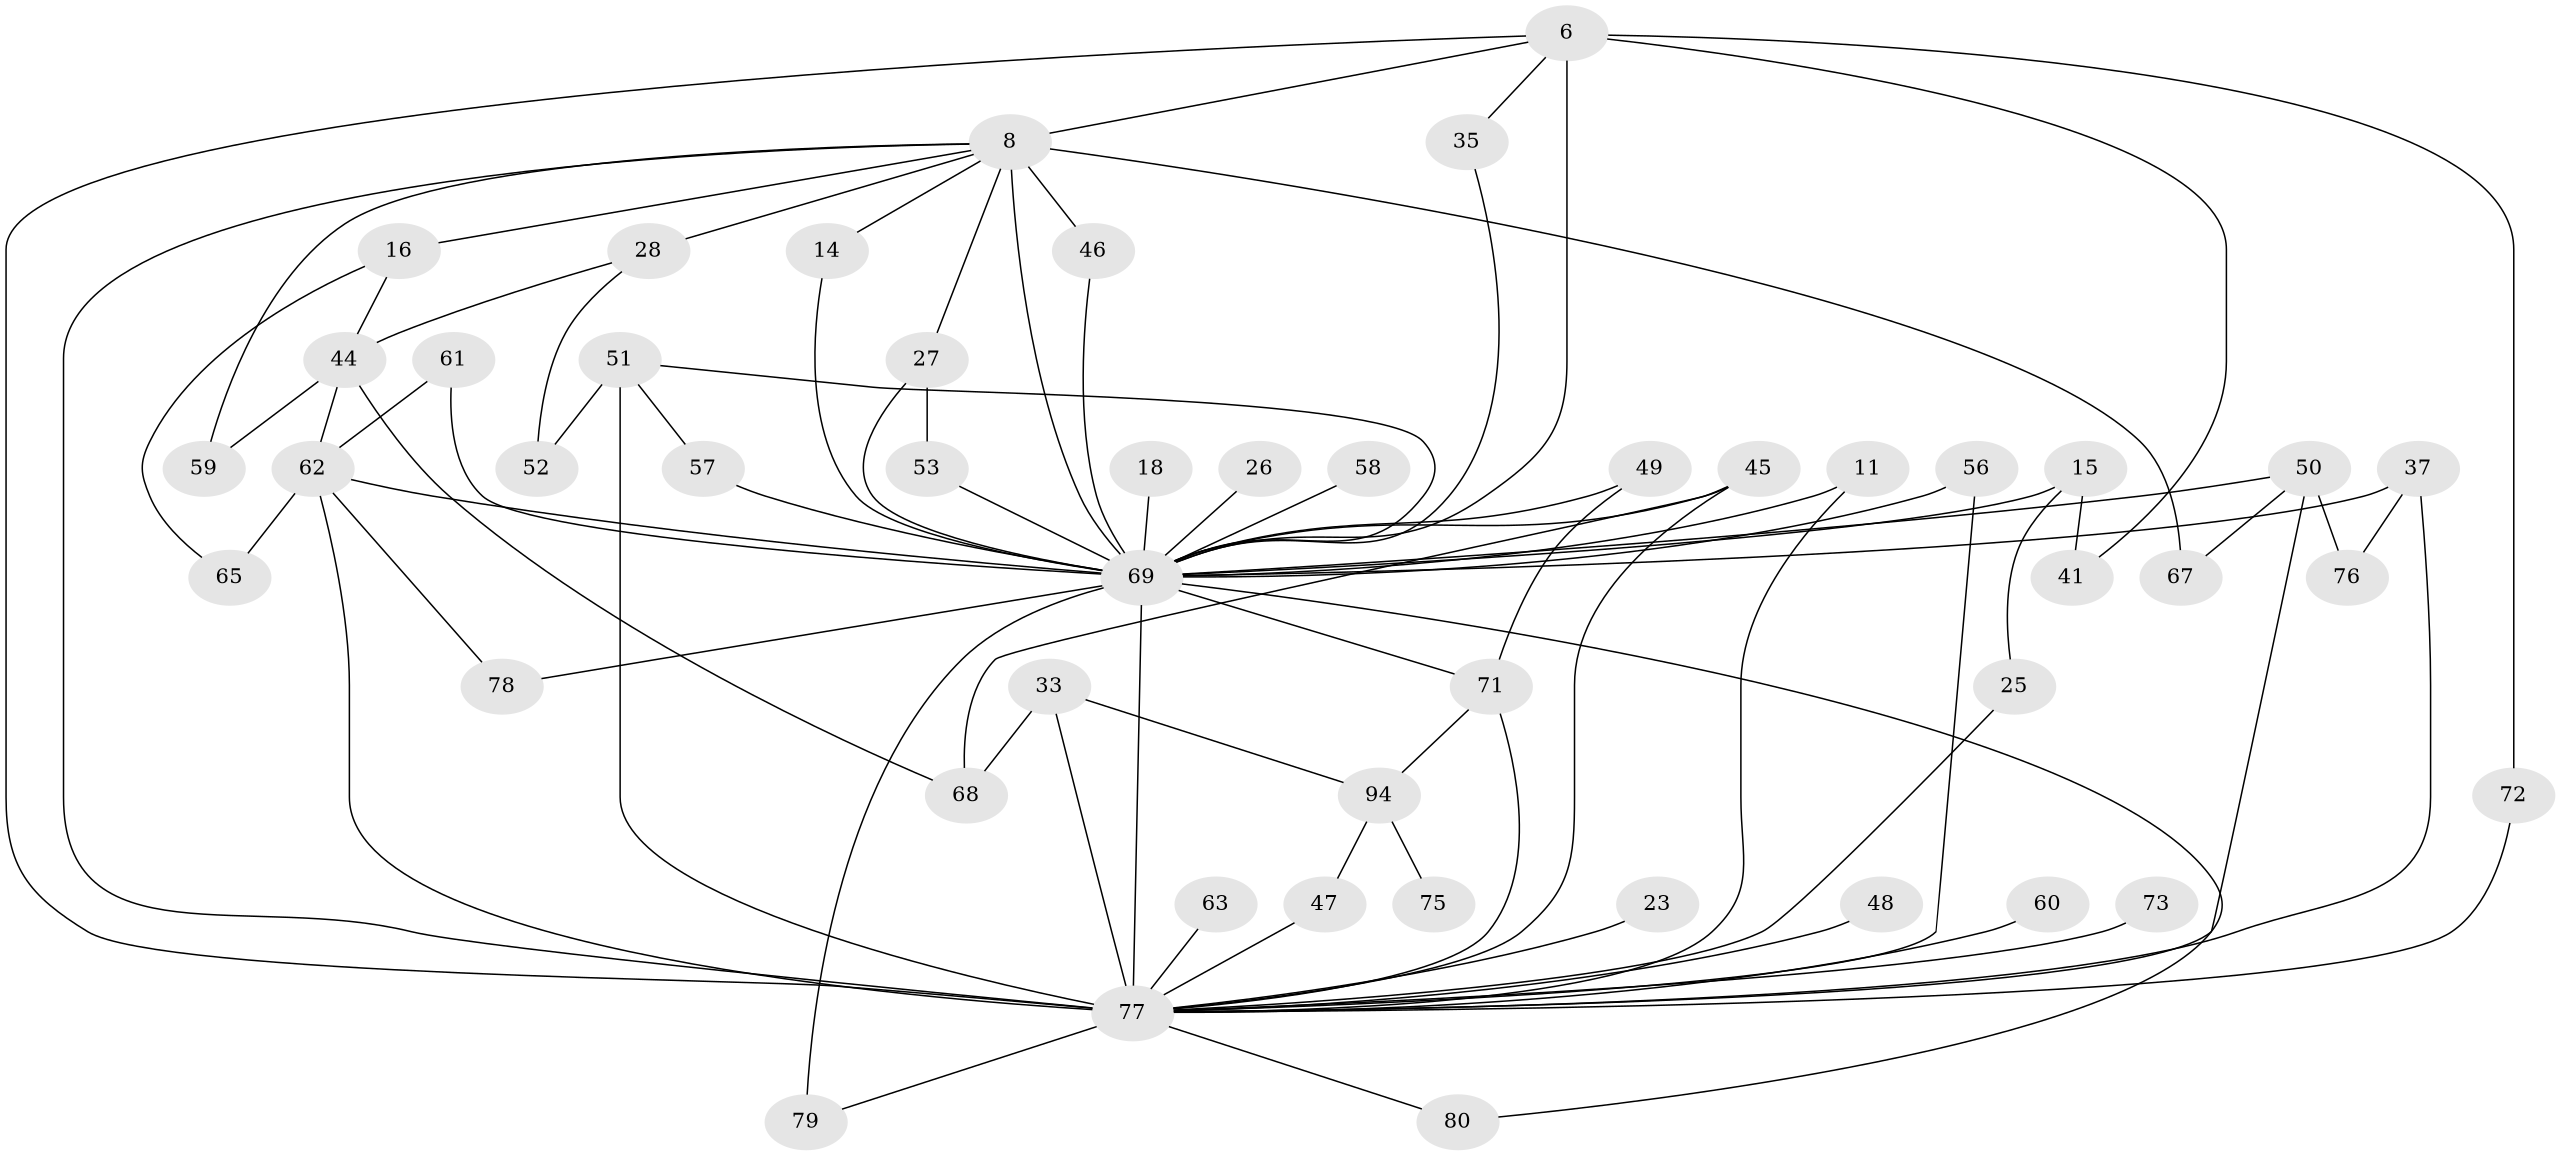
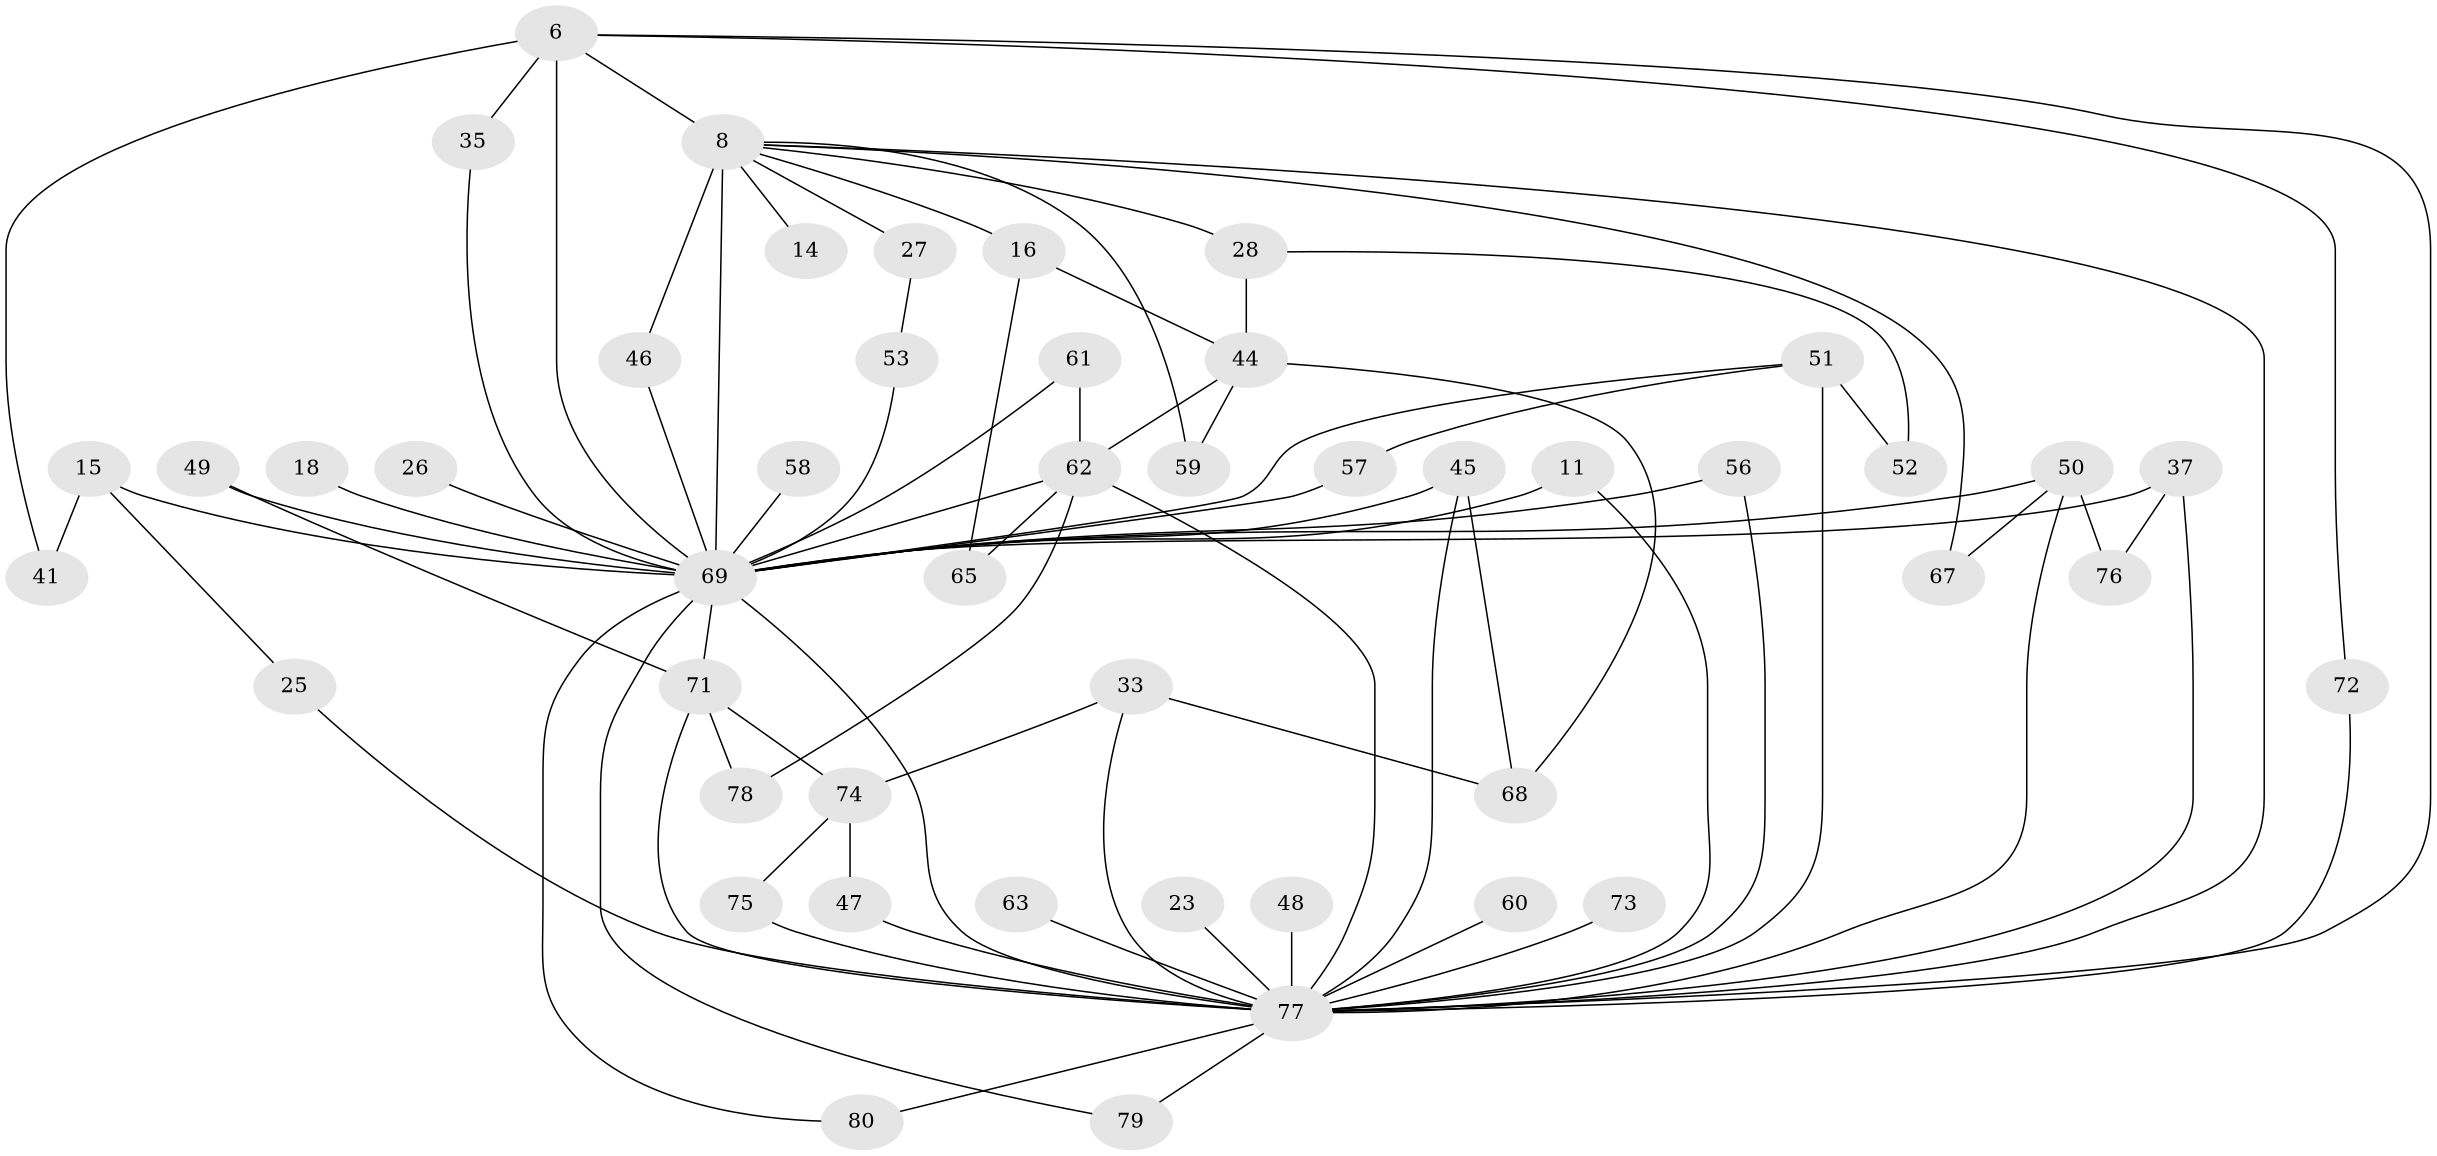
edge "27" -- "69": removed
edge "14" -- "69": removed
edge "69" -- "78": now "71" -- "78"
node "94": label "94" -> "74"
edge "75" -- "77": added
